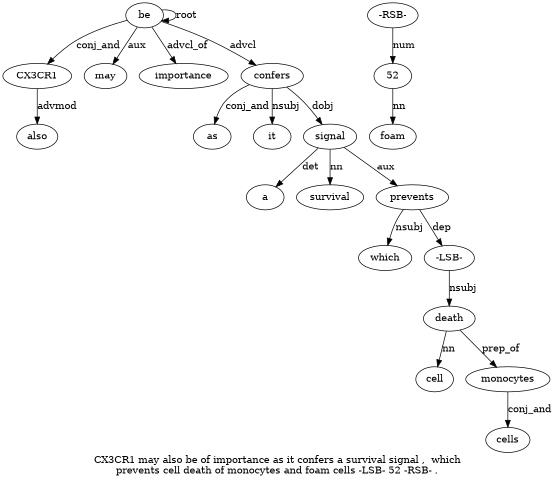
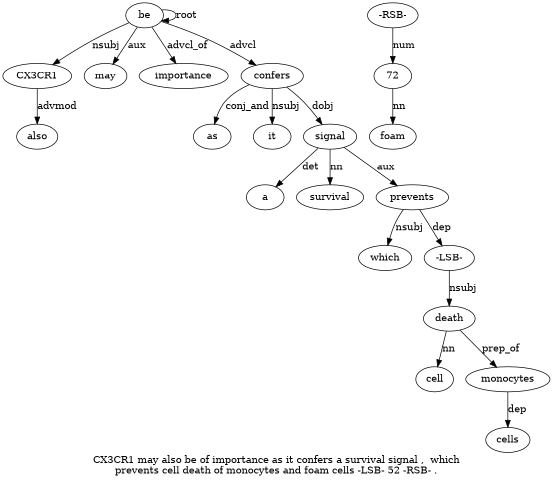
edge "be" -> "CX3CR1": label "conj_and" -> "nsubj"
node "52": label "52" -> "72"
edge "monocytes" -> "cells": label "conj_and" -> "dep"
